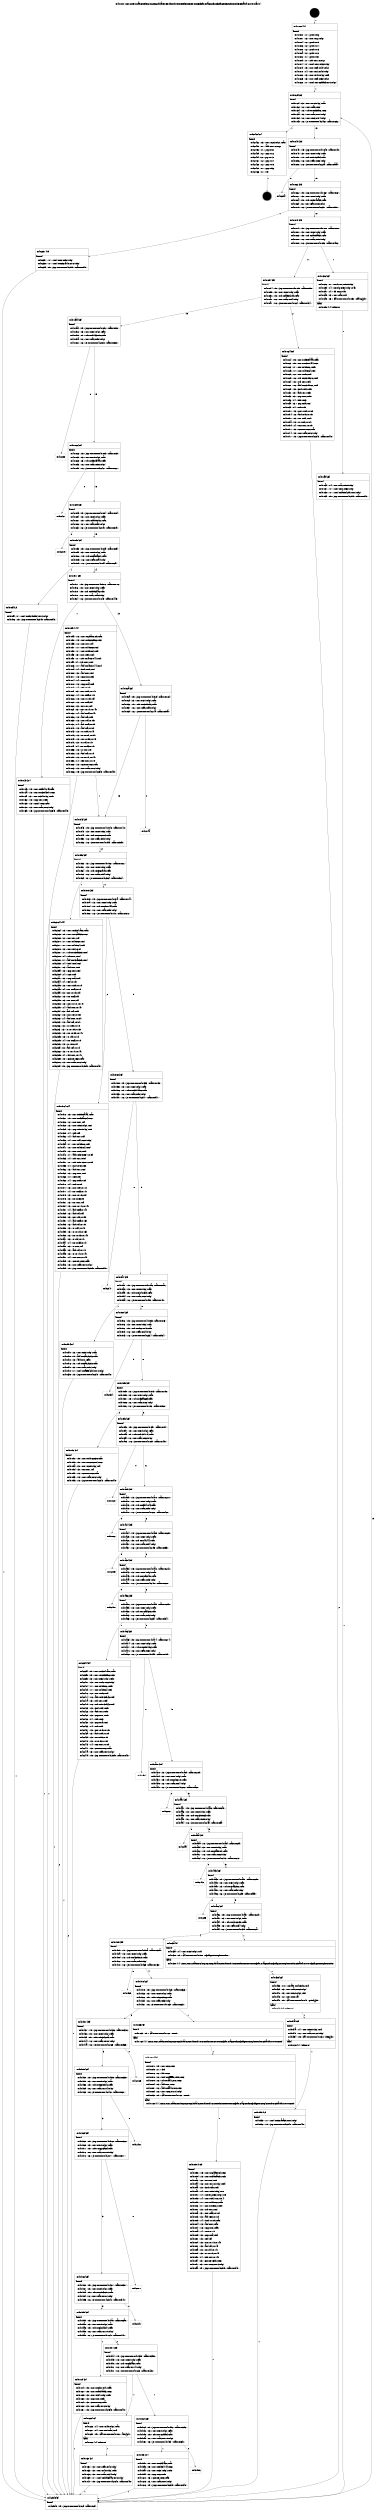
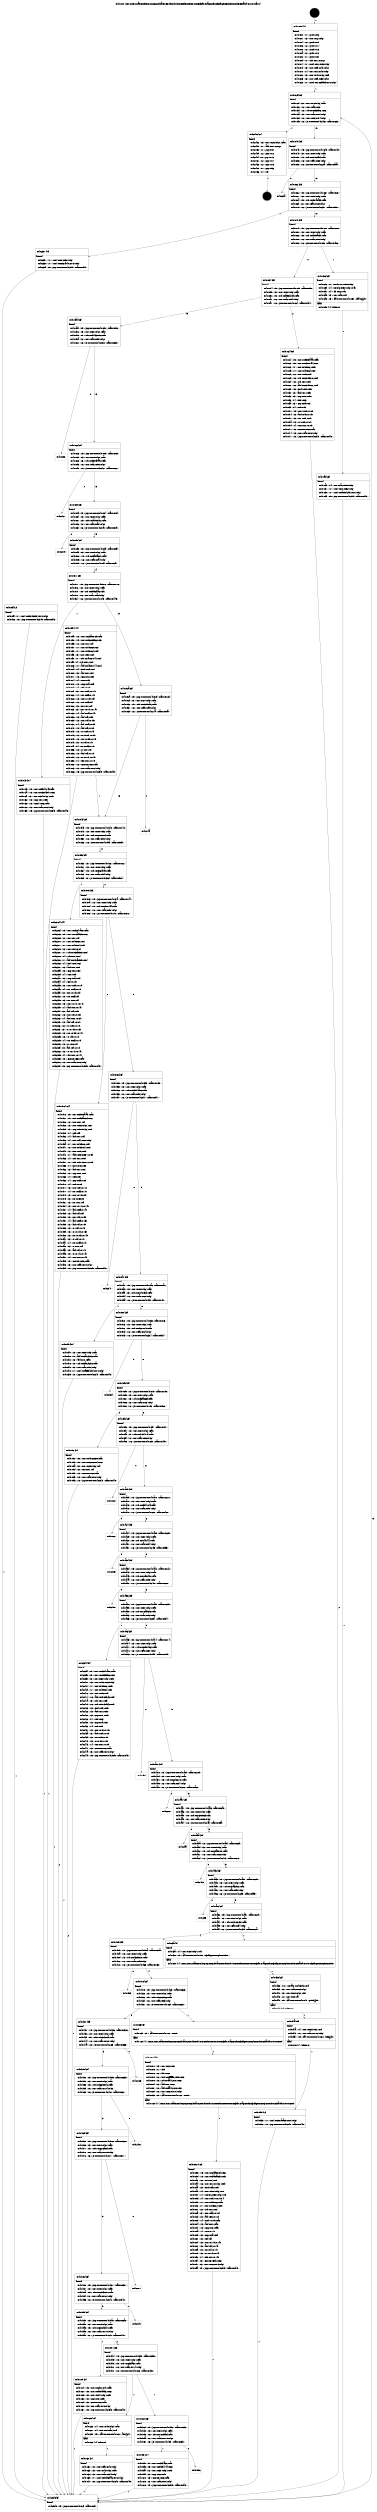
edge "0x4018f8 [25]" -> "0x401eff [12]": removed, label "1"
